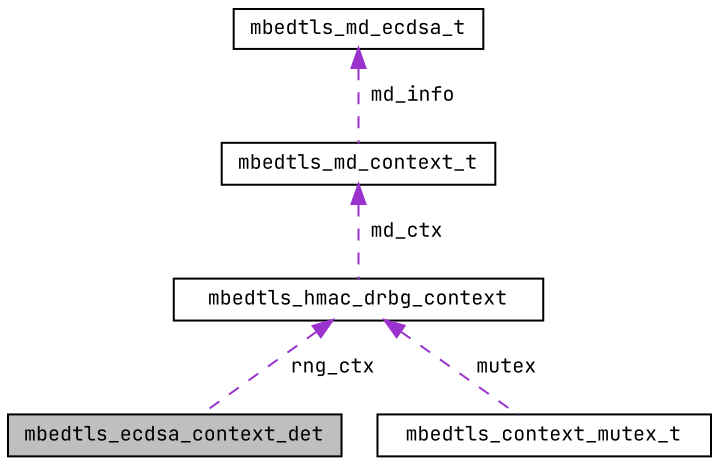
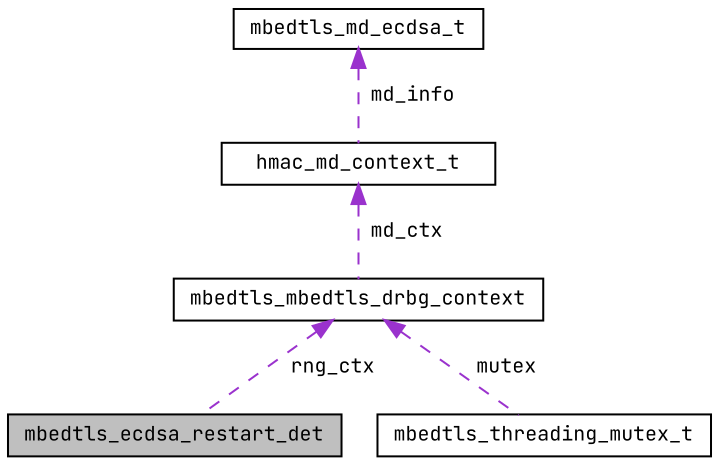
node "mbedtls_md_context_t": label "mbedtls_md_context_t" -> "hmac_md_context_t"
node "mbedtls_hmac_drbg_context": label "mbedtls_hmac_drbg_context" -> "mbedtls_mbedtls_drbg_context"
node "mbedtls_ecdsa_context_det": label "mbedtls_ecdsa_context_det" -> "mbedtls_ecdsa_restart_det"
node "mbedtls_context_mutex_t": label "mbedtls_context_mutex_t" -> "mbedtls_threading_mutex_t"
